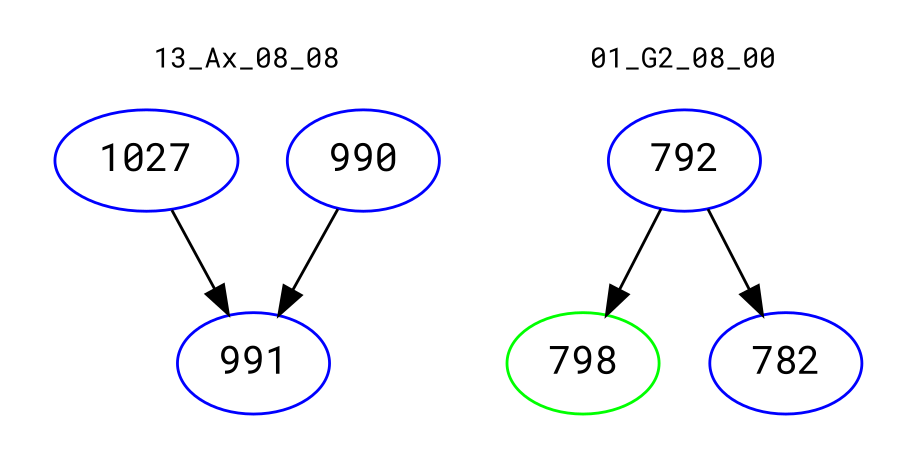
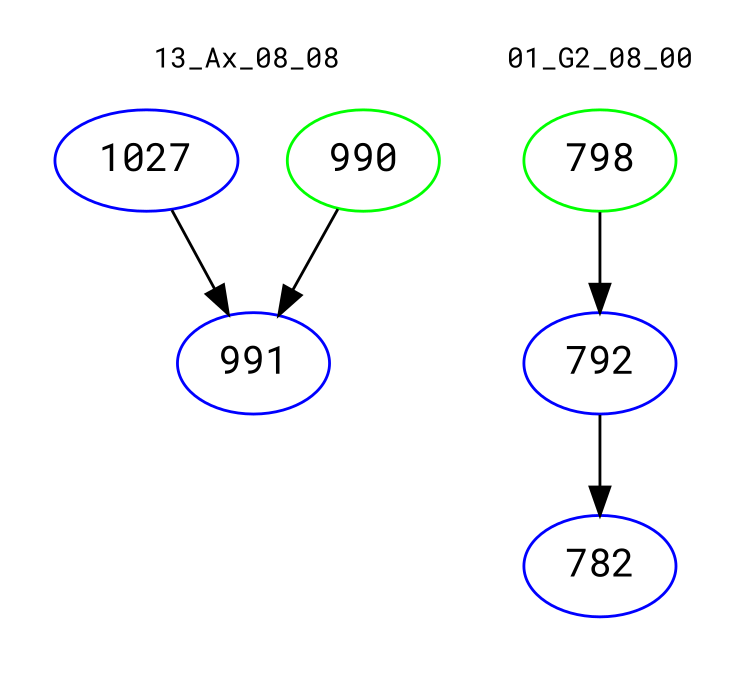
node "990": color blue -> green
edge "792" -> "798": reversed
